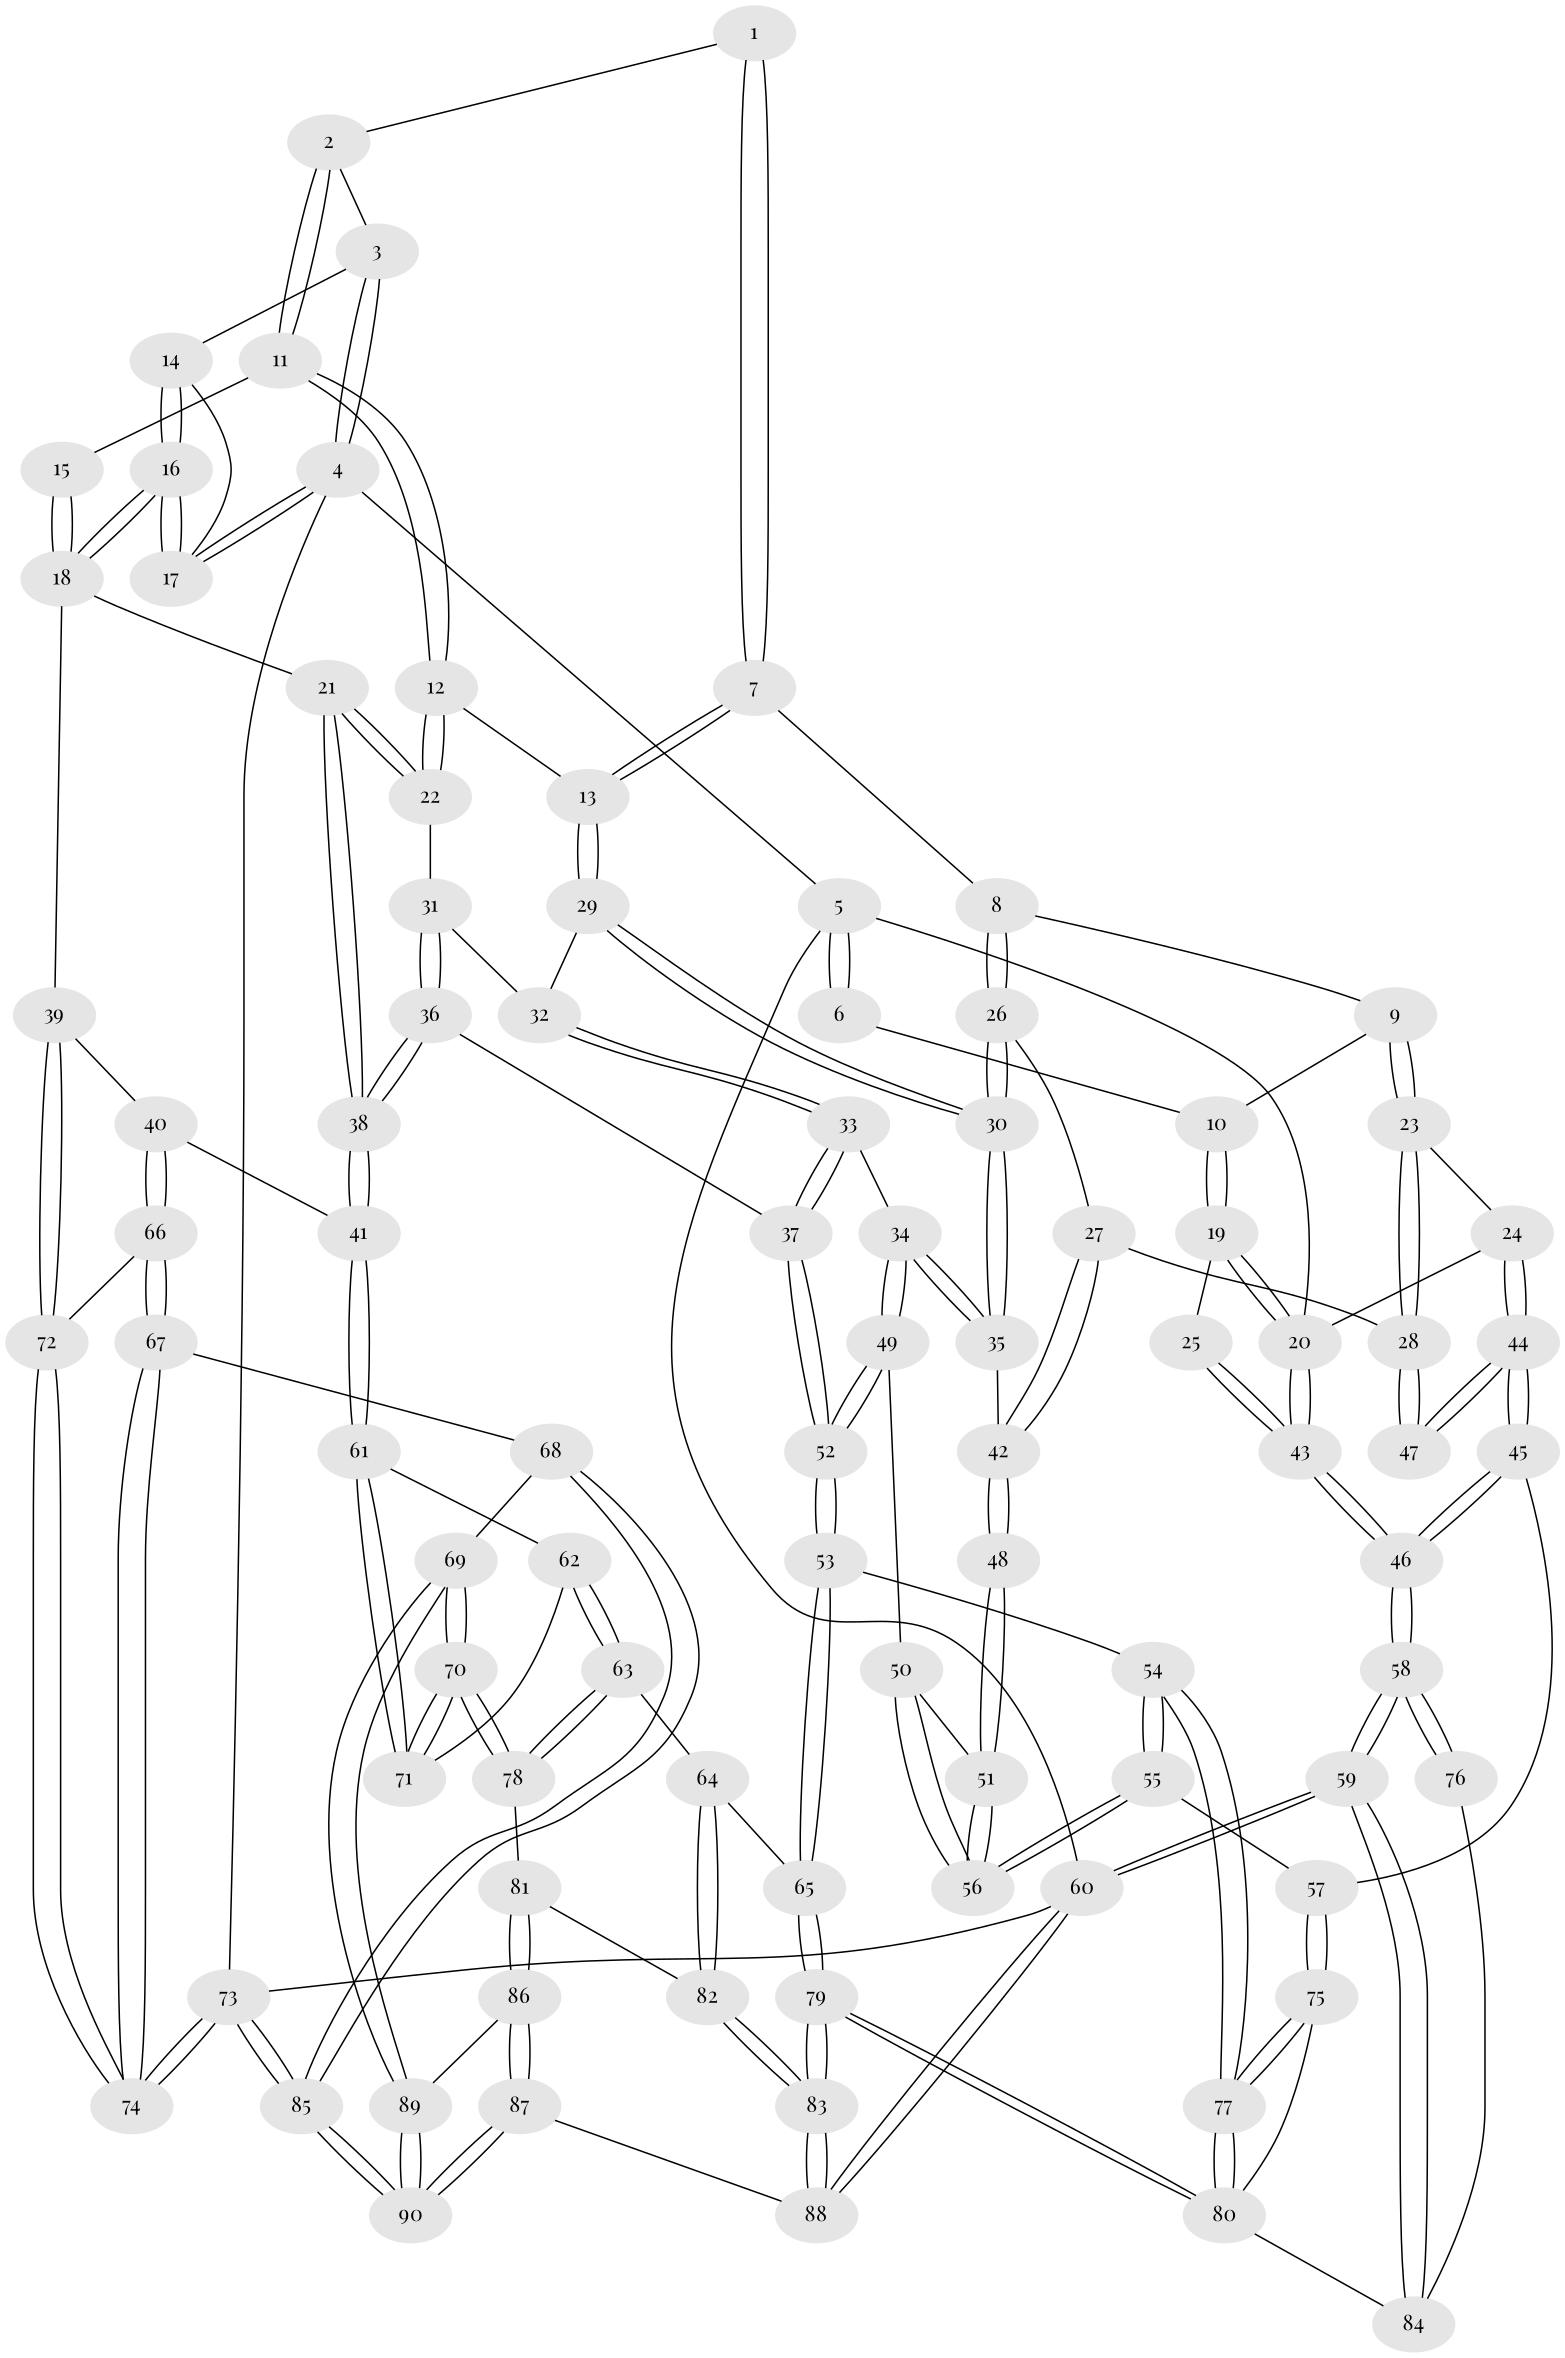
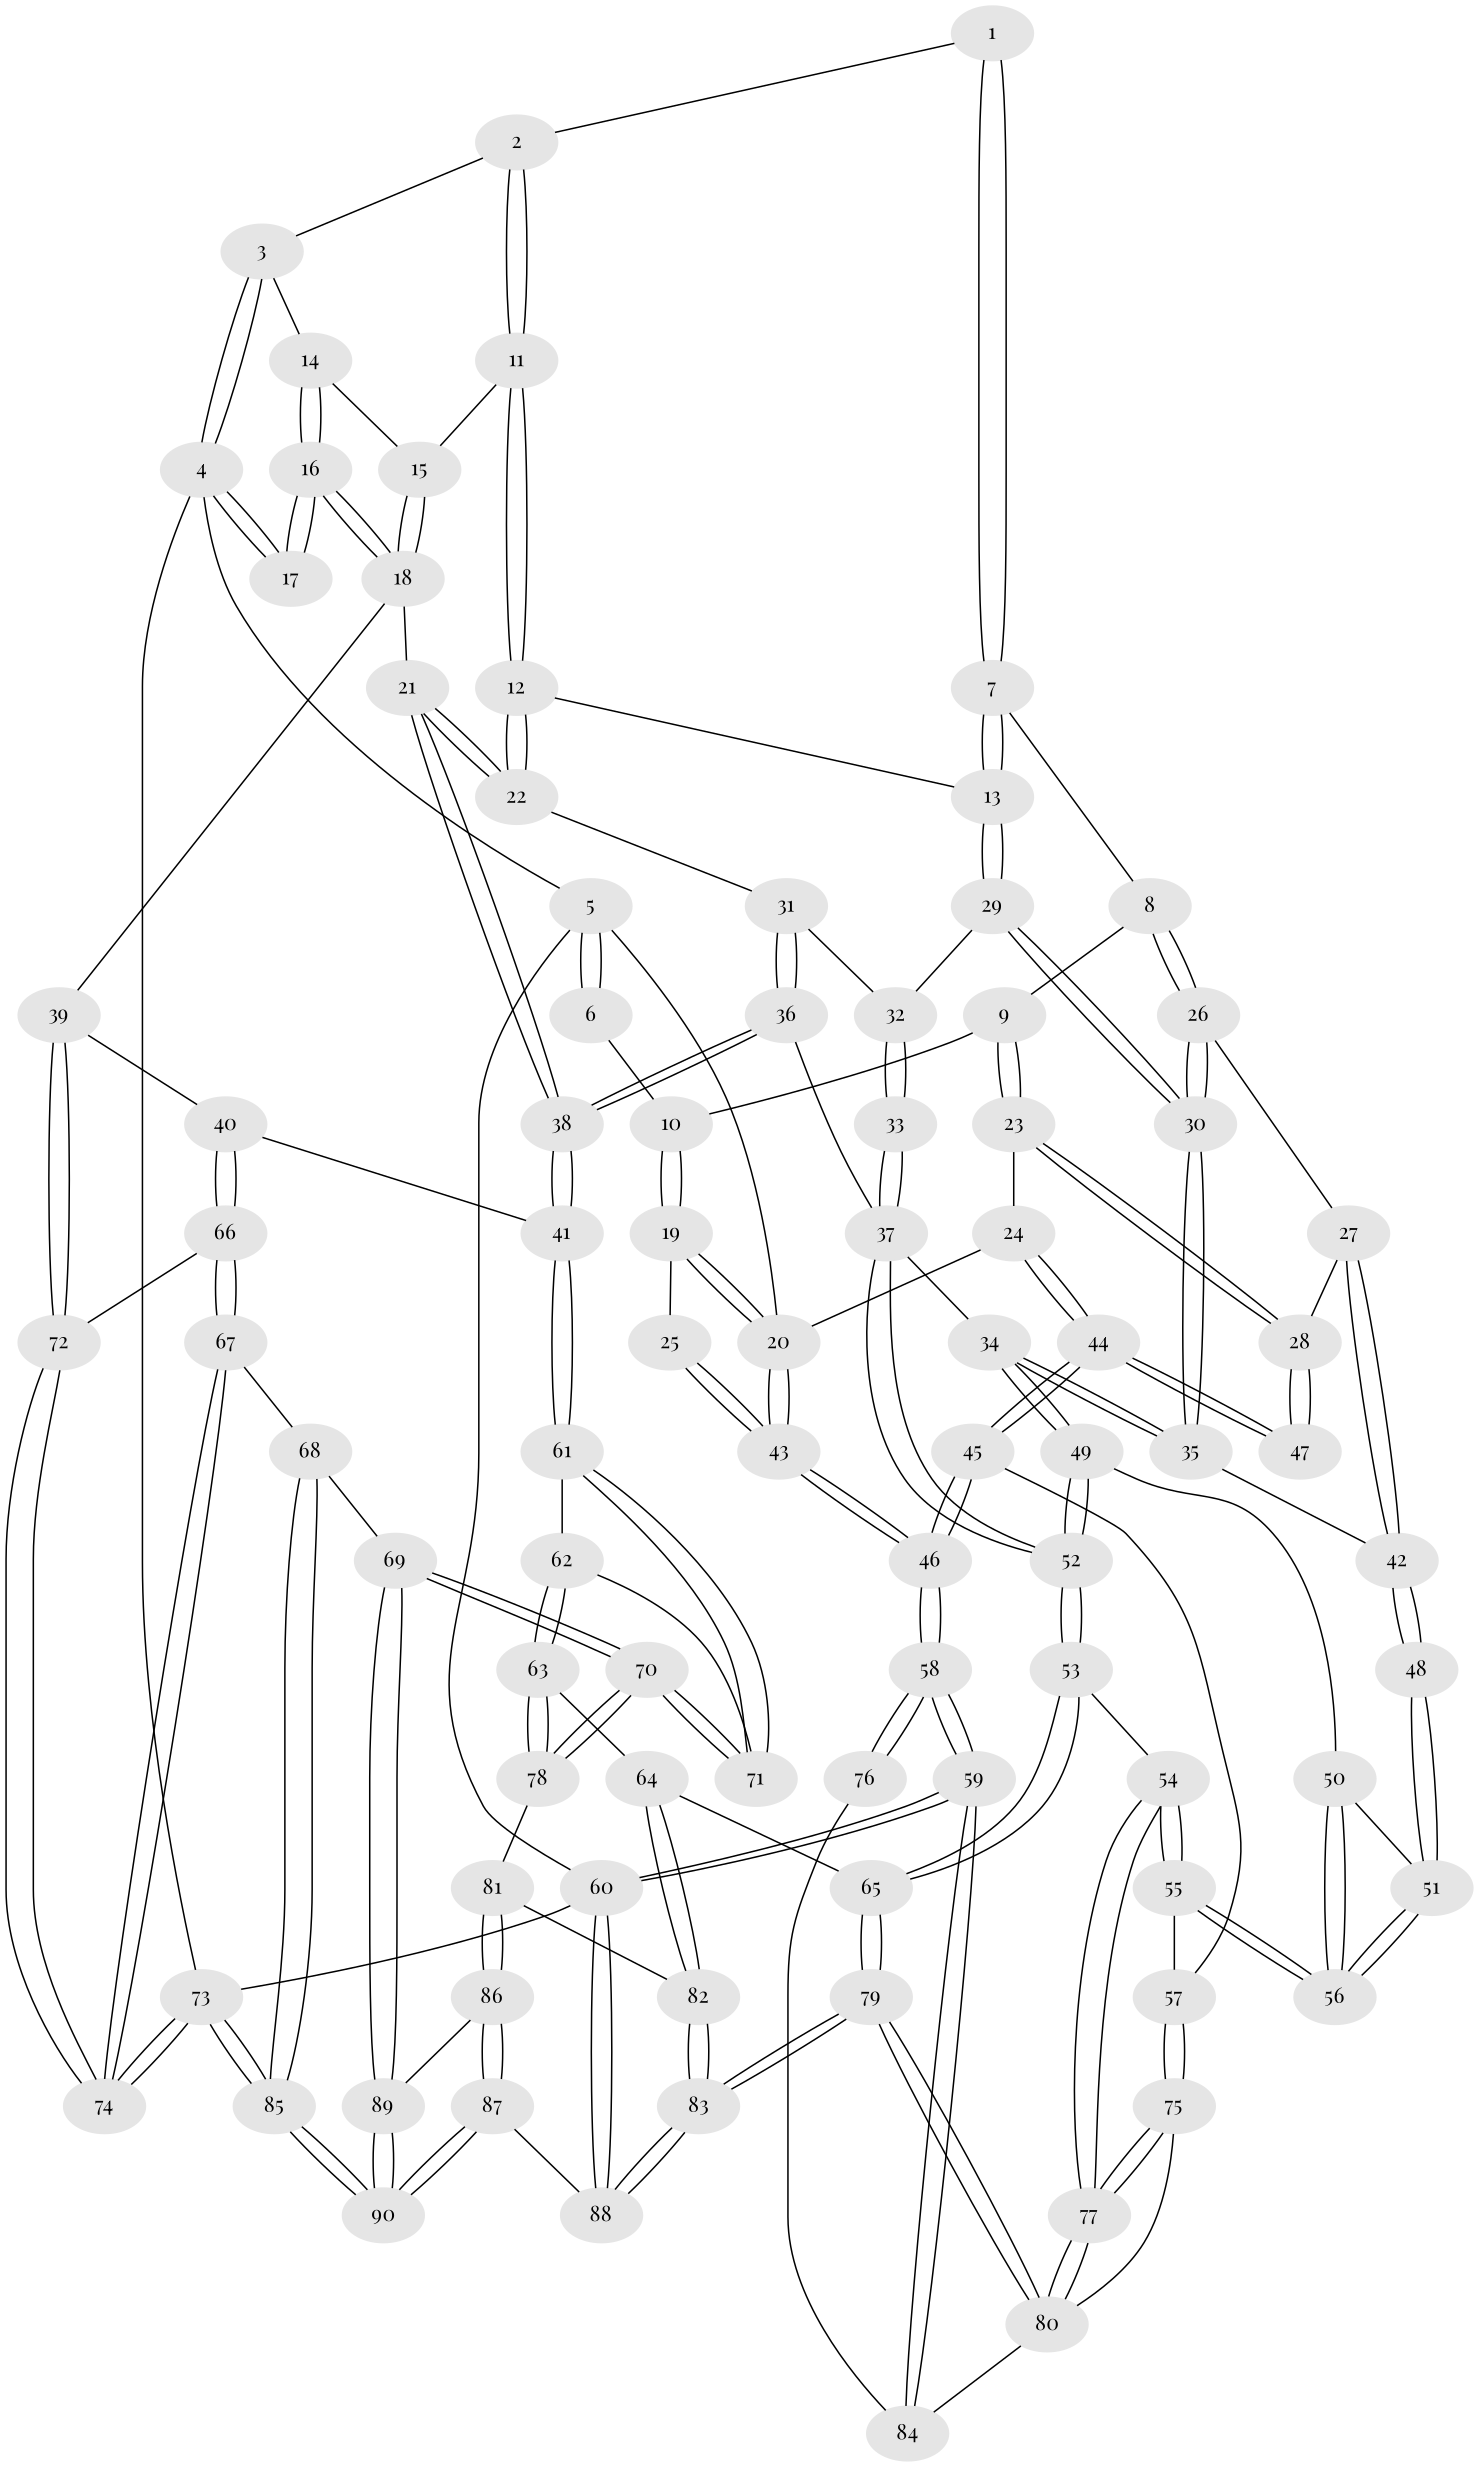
edge "14" -- "17": now "14" -- "15"
edge "33" -- "34": now "37" -- "34"
